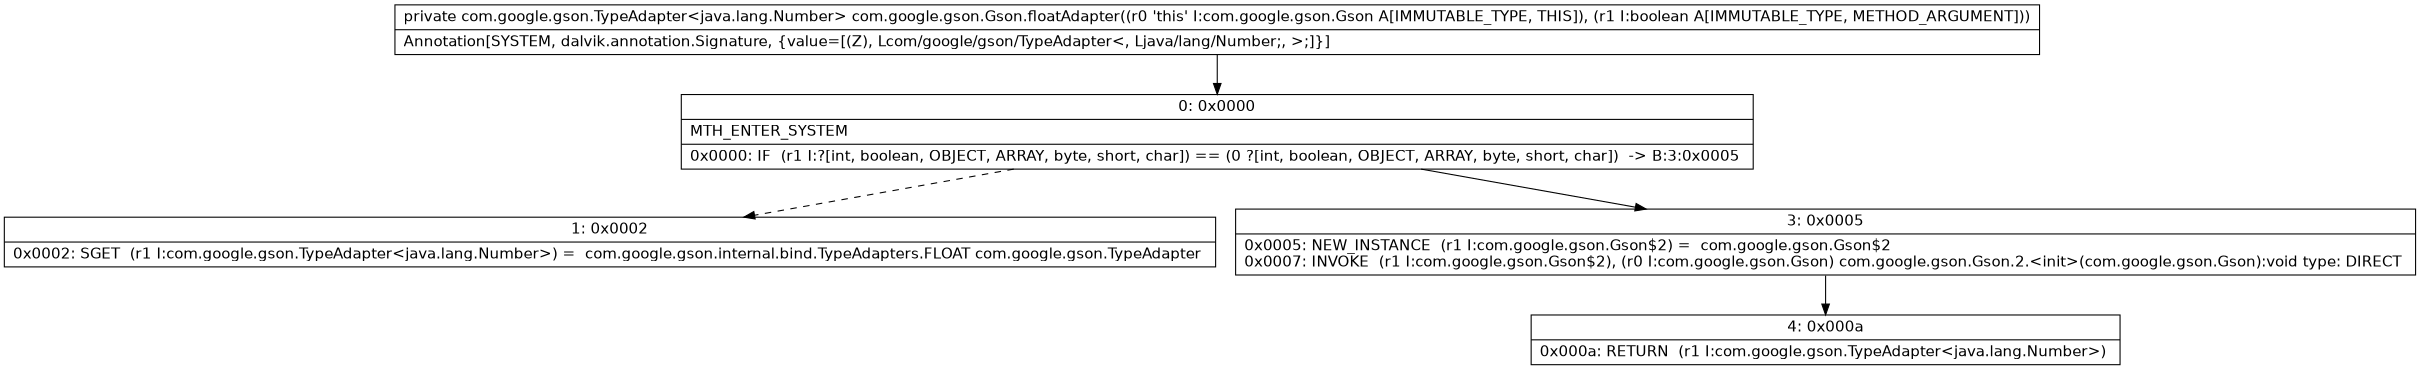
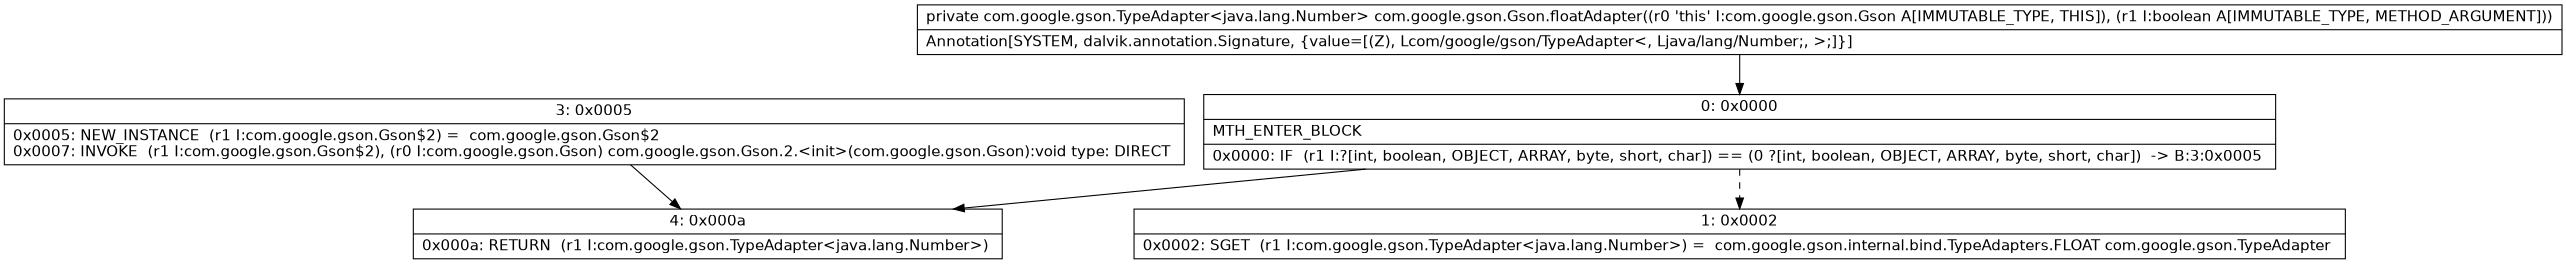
node "0: 0x0000": text "MTH_ENTER_SYSTEM" -> "MTH_ENTER_BLOCK"
edge "0: 0x0000" -> "3: 0x0005": now "0: 0x0000" -> "4: 0x000a"
